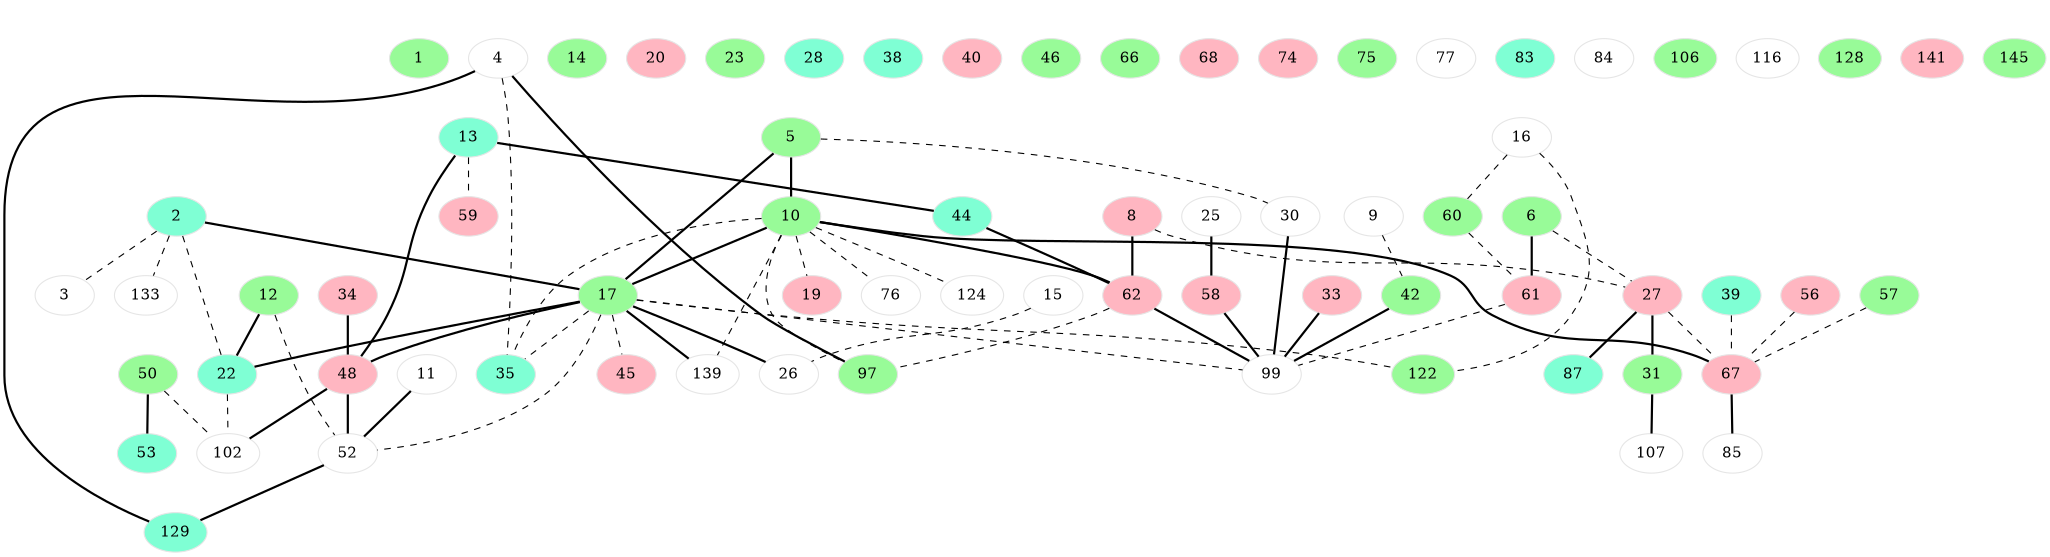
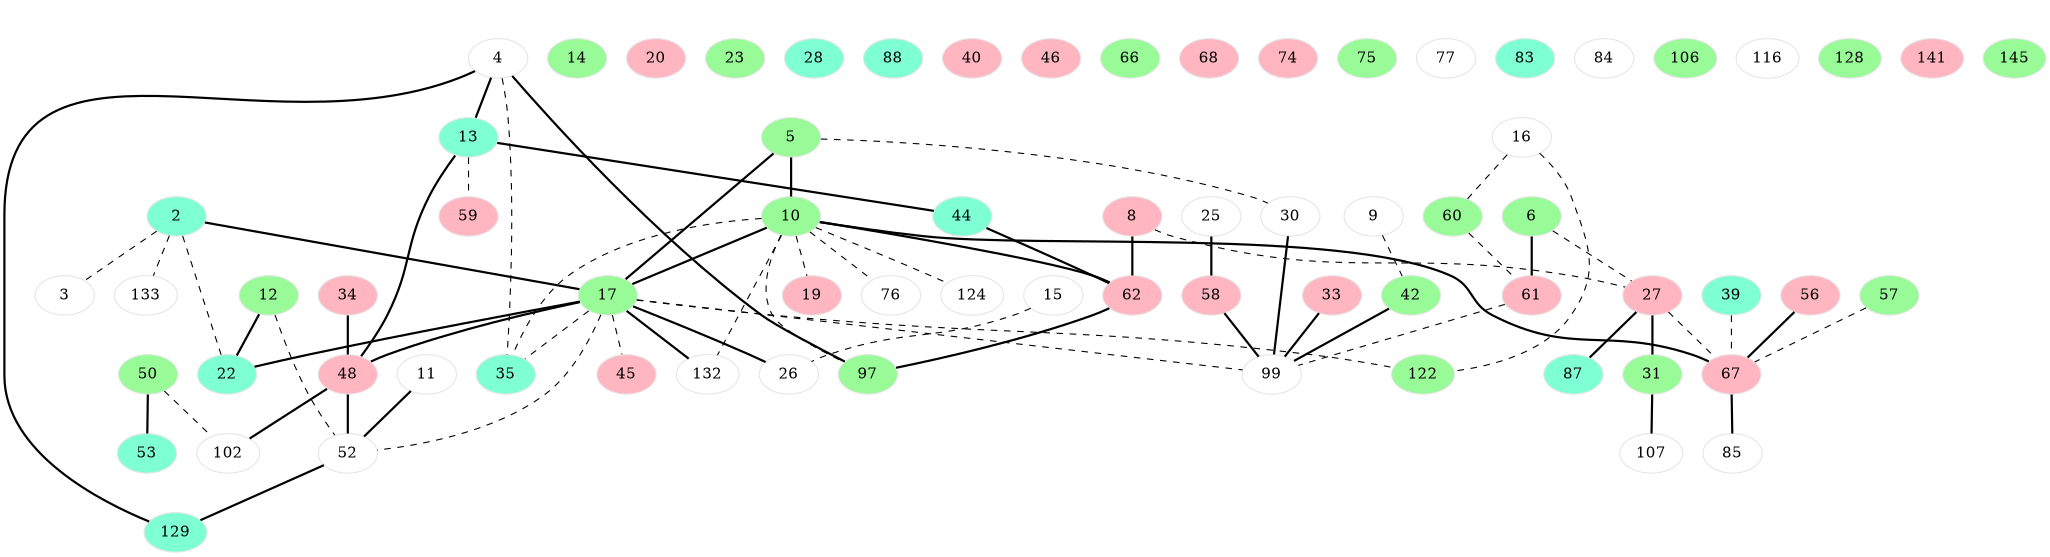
node "1": removed
node "38": label "38" -> "88"
node "46": fillcolor palegreen -> lightpink
edge "4" -- "13": added
edge "62" -- "99": removed
edge "56" -- "67": style dashed -> bold
edge "62" -- "97": style dashed -> bold
node "139": label "139" -> "132"
edge "22" -- "102": removed
